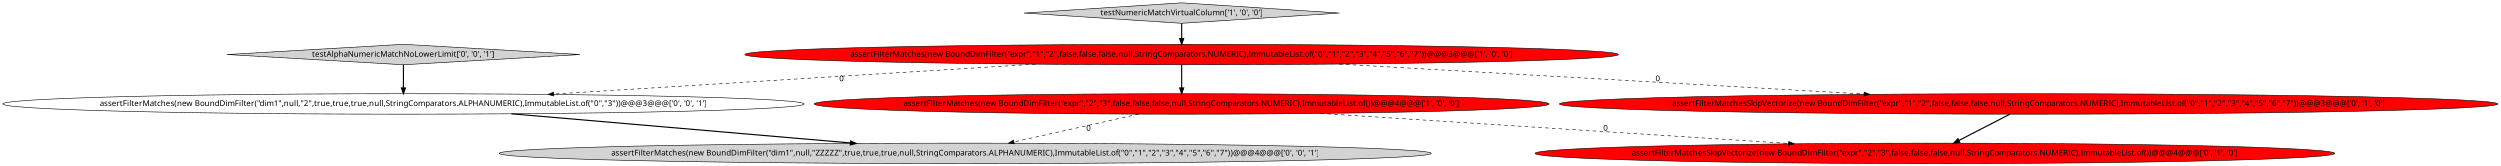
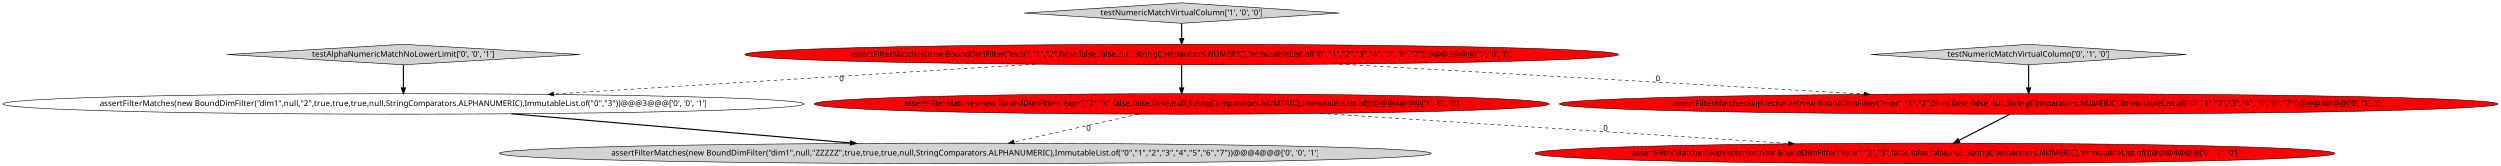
node "testNumericMatchVirtualColumn['0', '1', '0']": added
